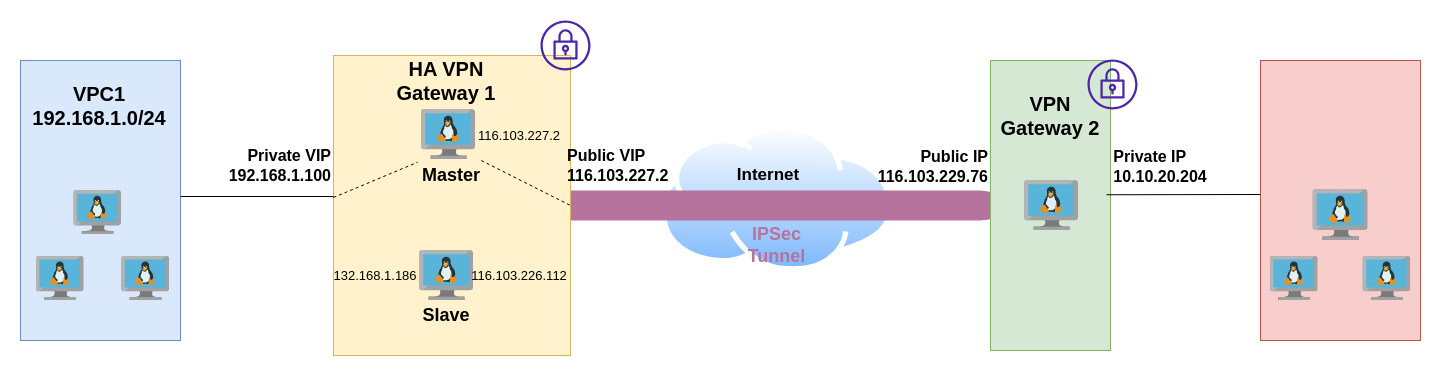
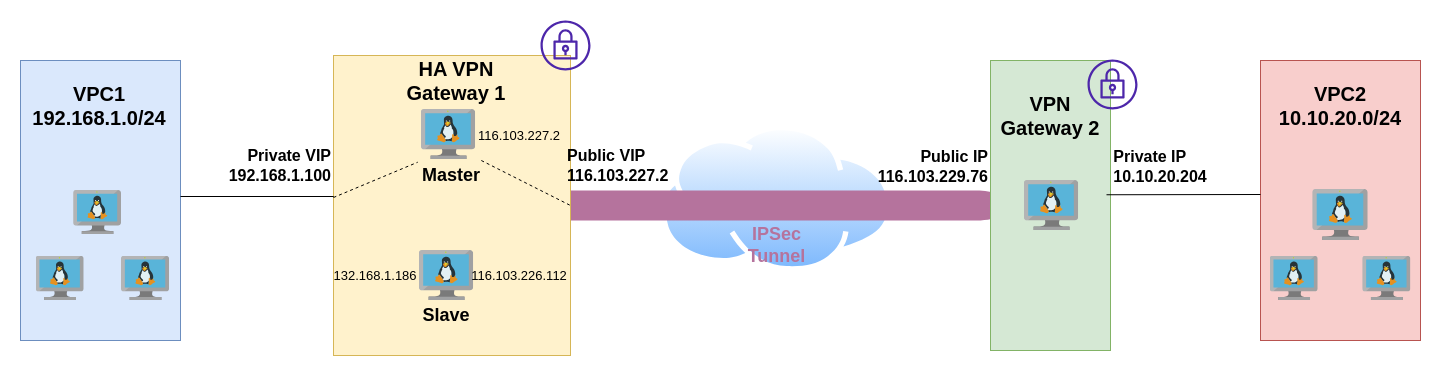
node "HA VPN Gateway 1": moved (447, 81) -> (457, 81)
node "VPC2 10.10.20.0/24": added
node "Internet": removed
